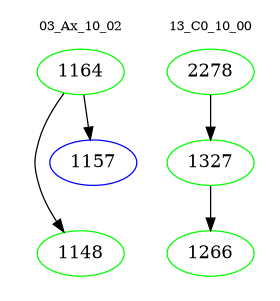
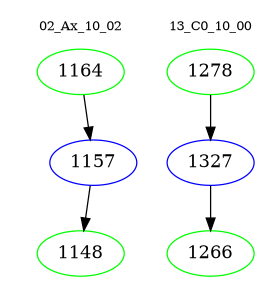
cluster "03_Ax_10_02": label "03_Ax_10_02" -> "02_Ax_10_02"
node "2278": label "2278" -> "1278"
edge "1164" -> "1148": now "1157" -> "1148"
node "1327": color green -> blue
